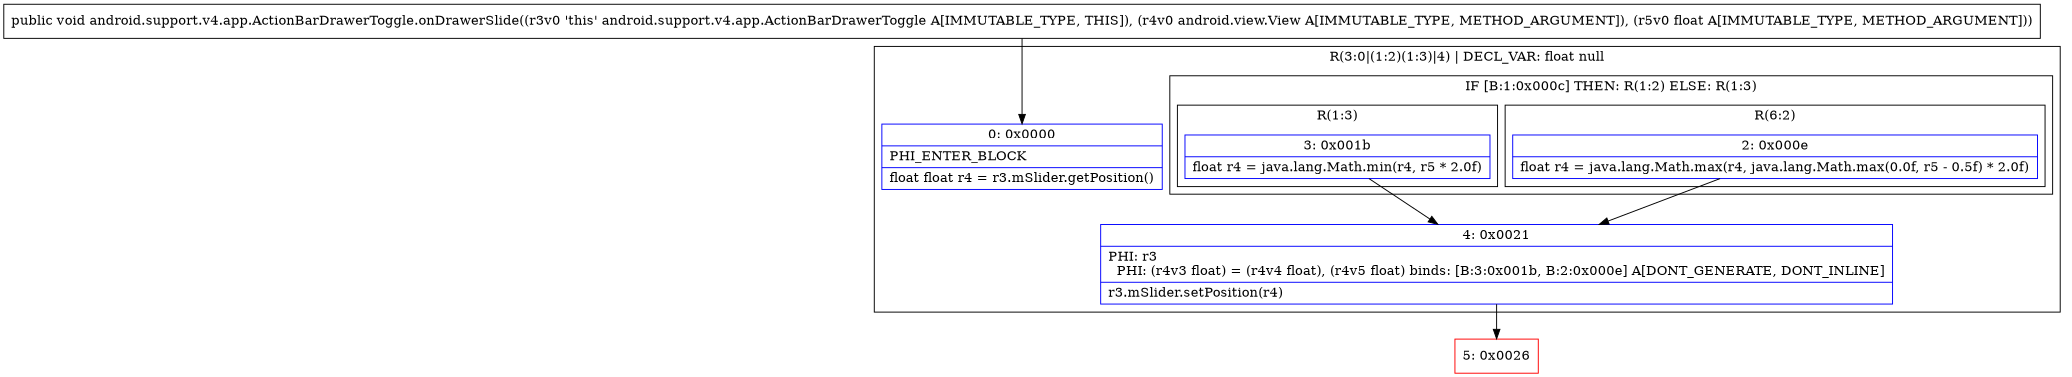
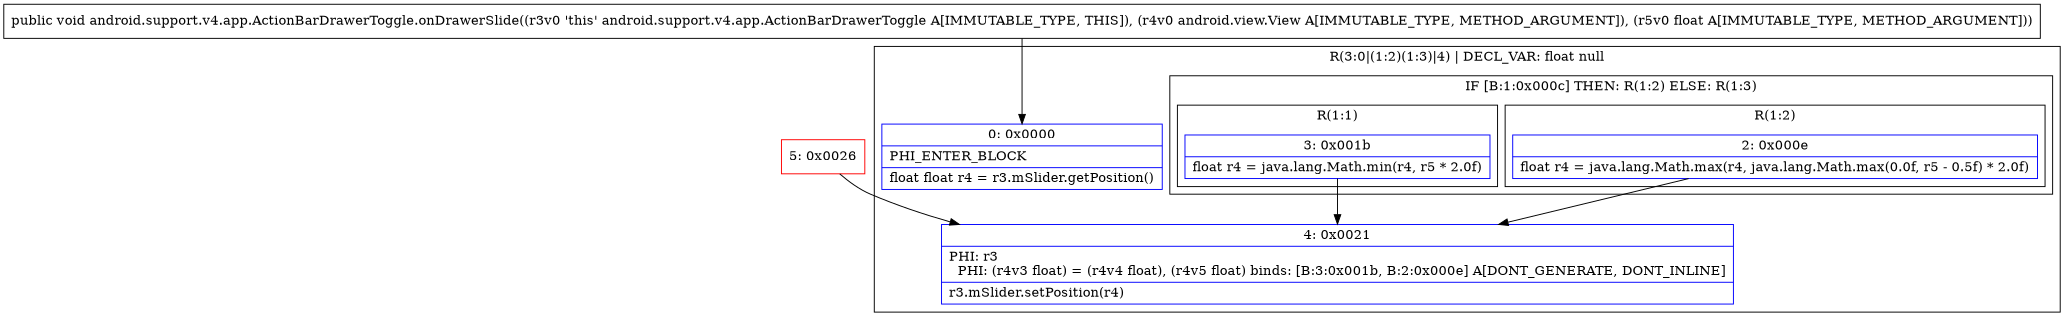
cluster "R(1:3)": label "R(1:3)" -> "R(1:1)"
cluster "R(6:2)": label "R(6:2)" -> "R(1:2)"
edge "4: 0x0021" -> "5: 0x0026": reversed
